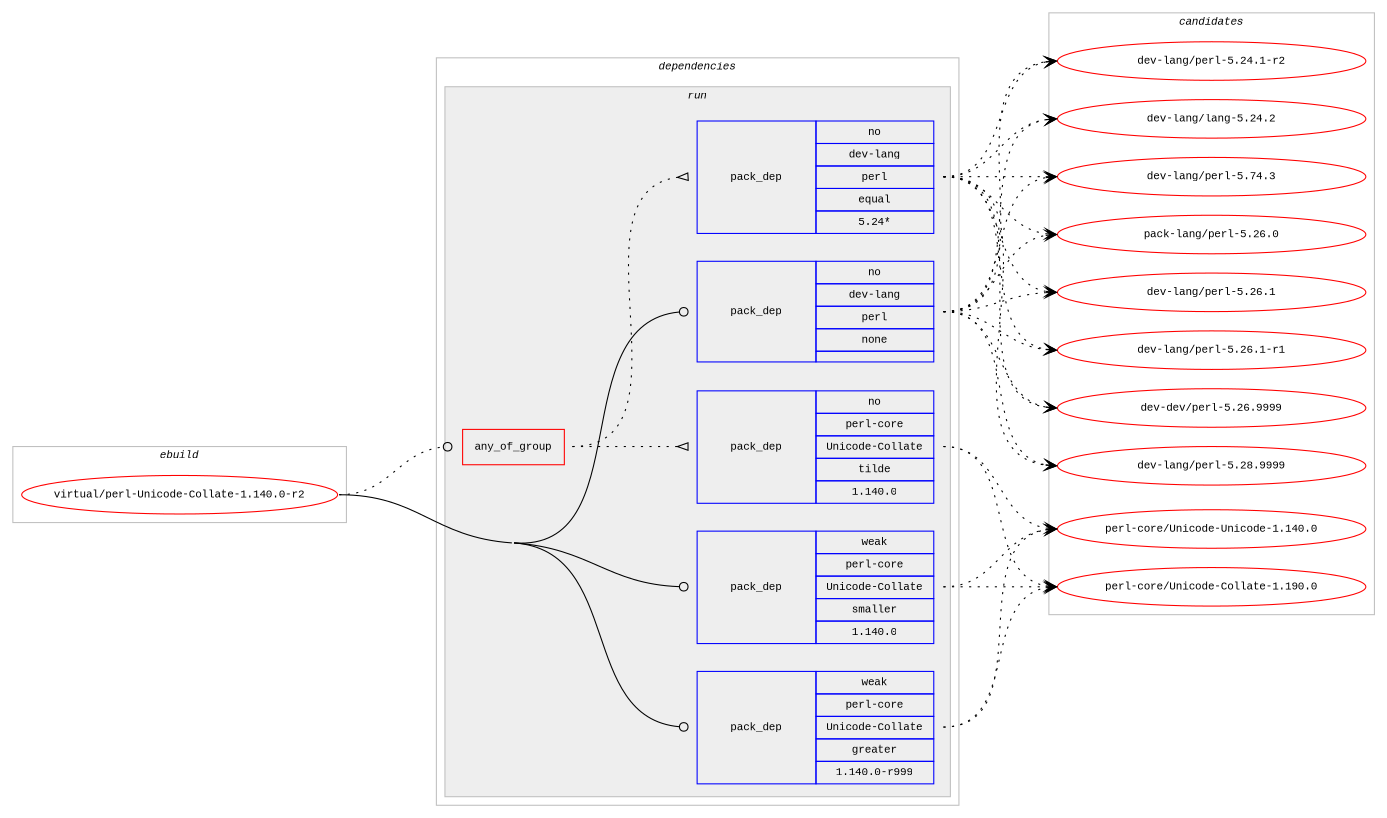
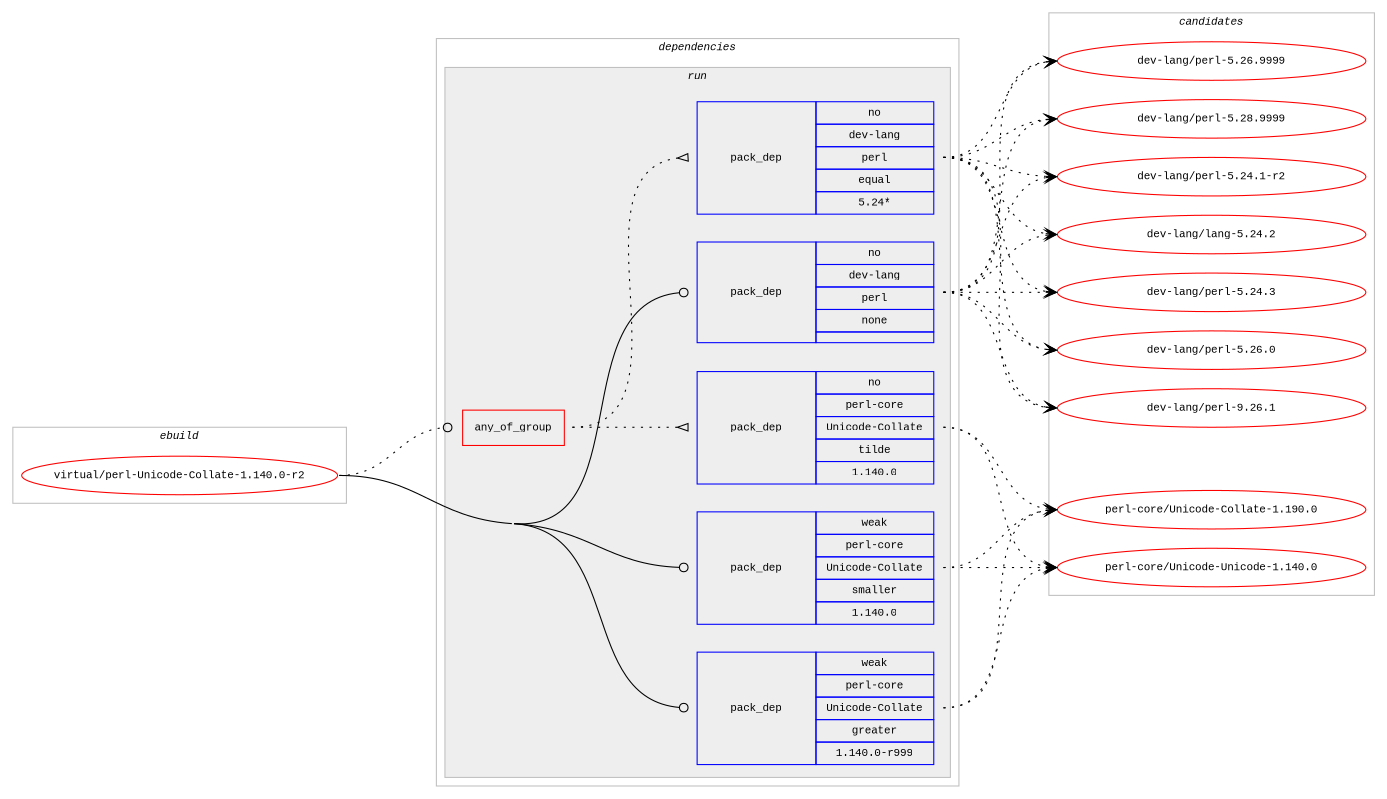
node "dev-lang/perl-5.74.3": label "dev-lang/perl-5.74.3" -> "dev-lang/perl-5.24.3"
node "pack-lang/perl-5.26.0": label "pack-lang/perl-5.26.0" -> "dev-lang/perl-5.26.0"
node "dev-lang/perl-5.26.1": label "dev-lang/perl-5.26.1" -> "dev-lang/perl-9.26.1"
node "dev-lang/perl-5.26.1-r1": removed
node "dev-dev/perl-5.26.9999": label "dev-dev/perl-5.26.9999" -> "dev-lang/perl-5.26.9999"
